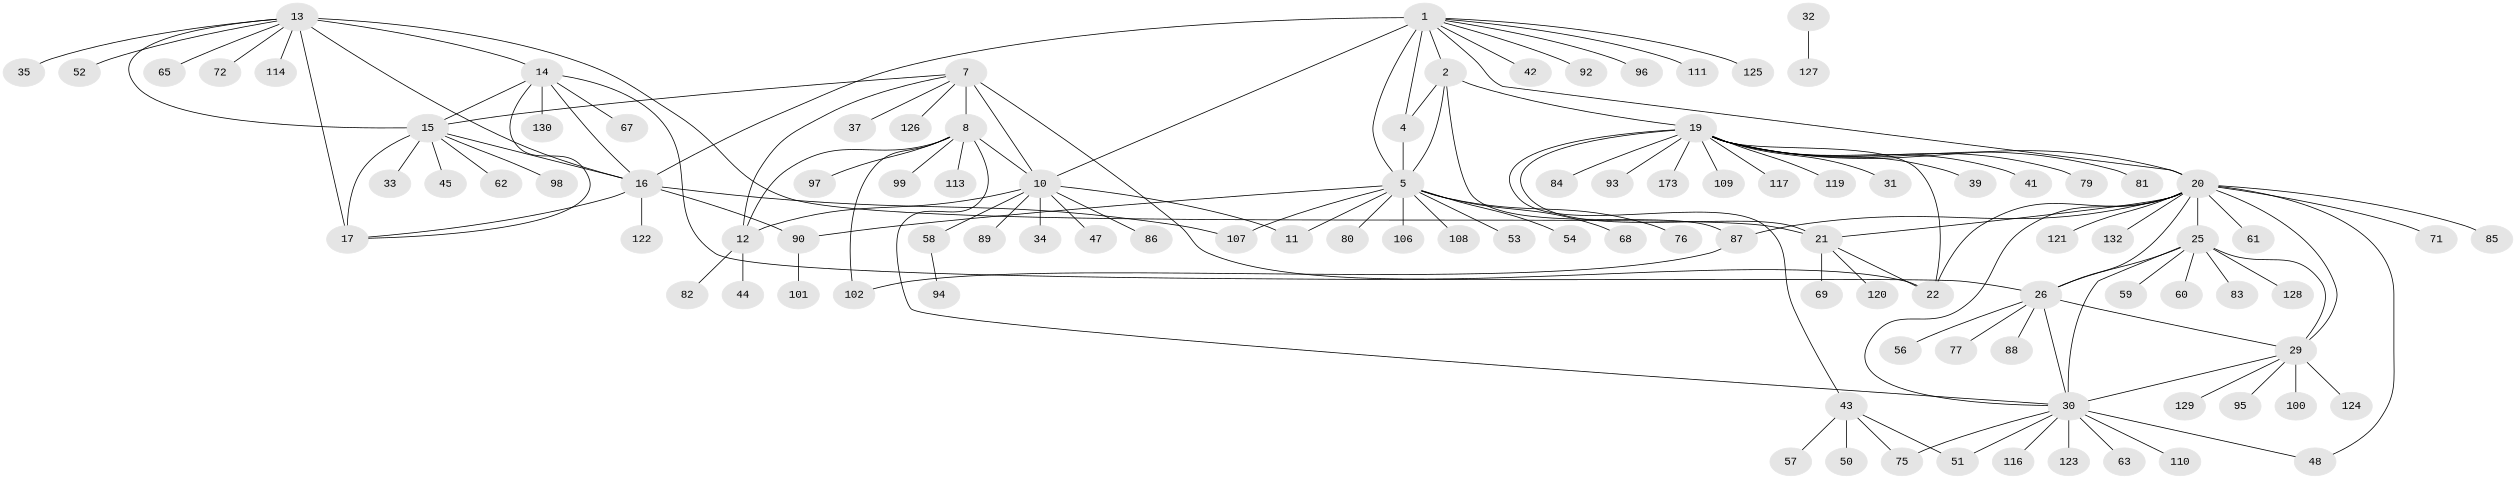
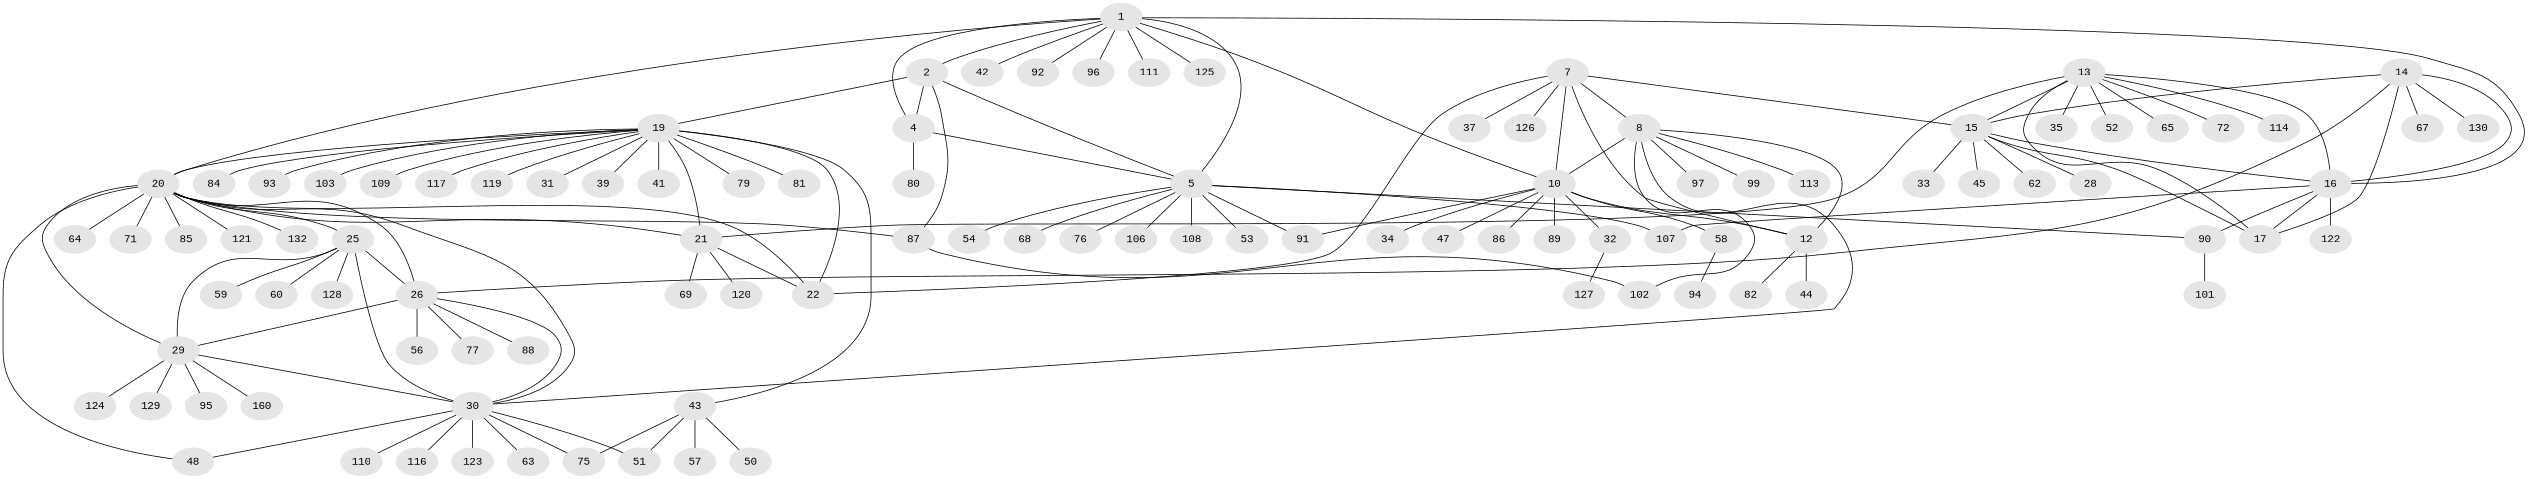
edge "13" -- "14": removed
node "98": label "98" -> "28"
node "173": label "173" -> "103"
edge "5" -- "80": now "4" -- "80"
edge "10" -- "32": added
node "11": label "11" -> "91"
node "61": label "61" -> "64"
node "83": removed
node "100": label "100" -> "160"
